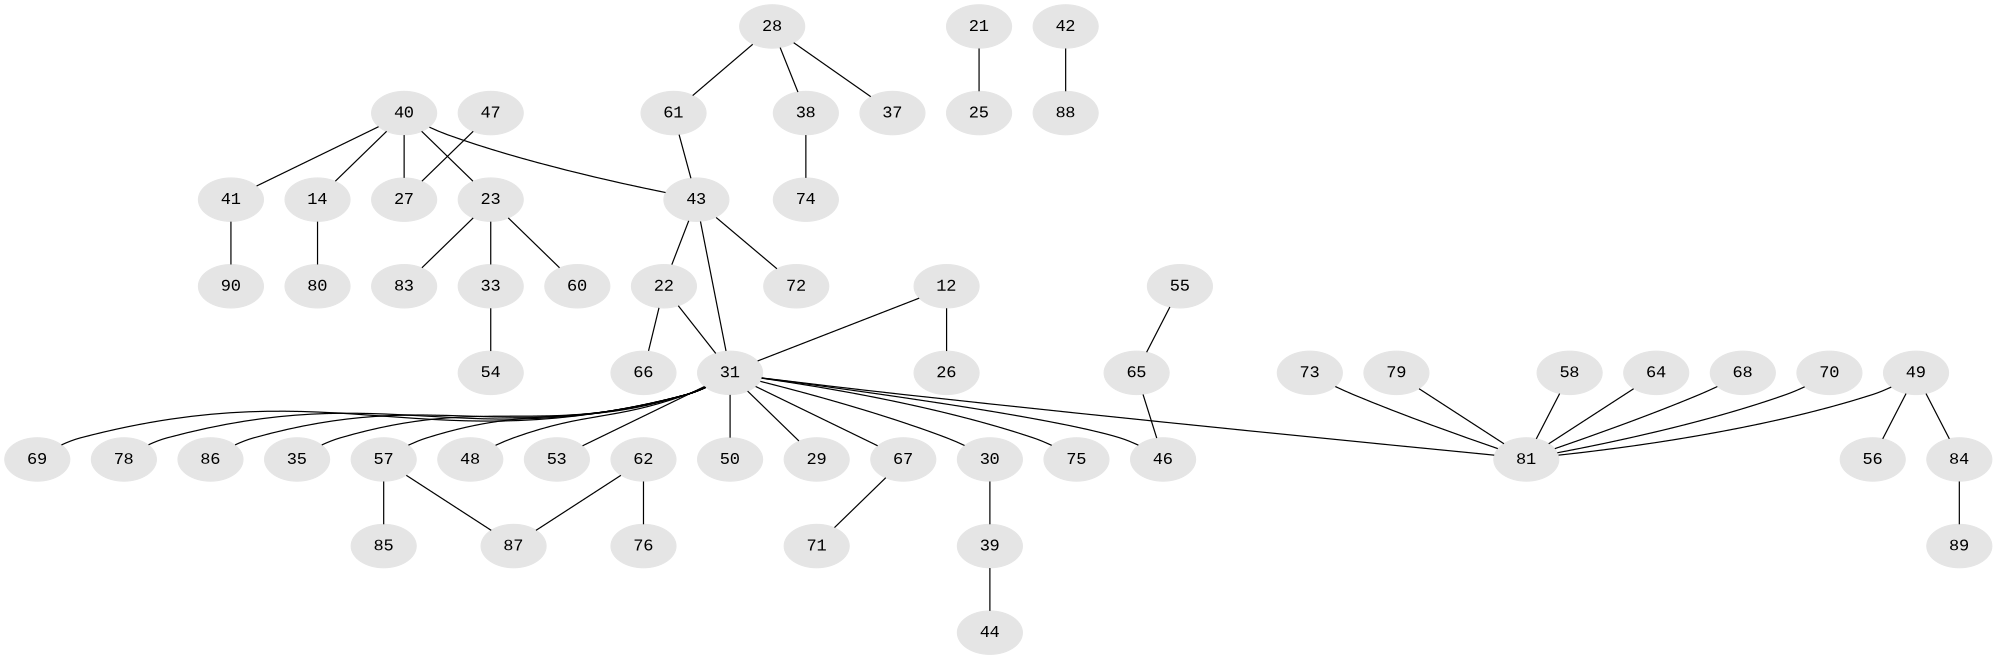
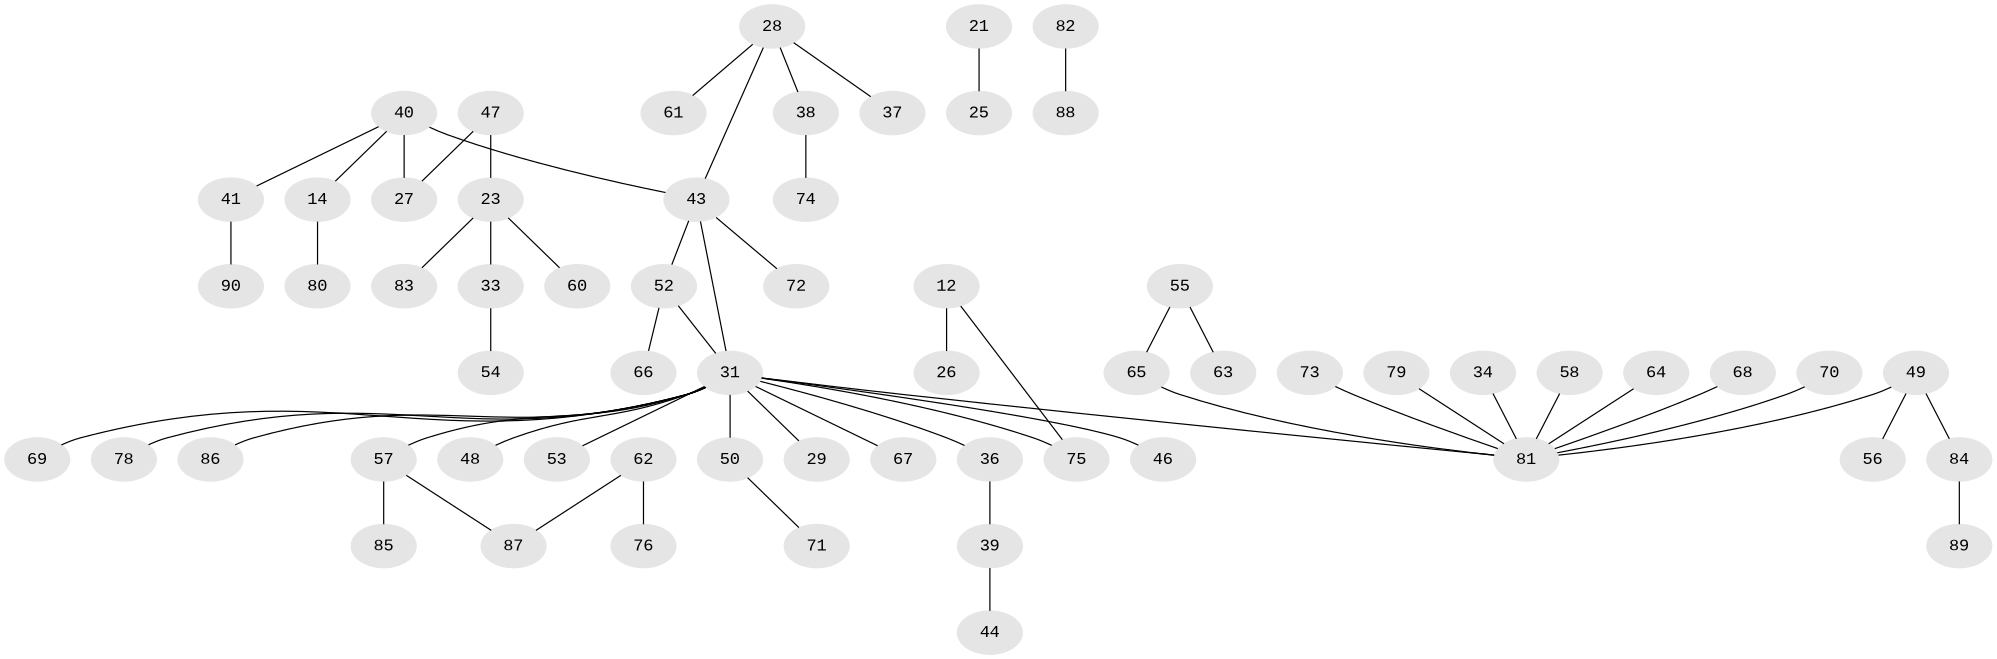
node "42": label "42" -> "82"
edge "40" -- "23": now "47" -- "23"
edge "61" -- "43": now "28" -- "43"
node "22": label "22" -> "52"
edge "12" -- "31": now "12" -- "75"
node "63": added
node "34": added
edge "65" -- "46": now "65" -- "81"
node "35": removed
node "30": label "30" -> "36"
edge "67" -- "71": now "50" -- "71"
